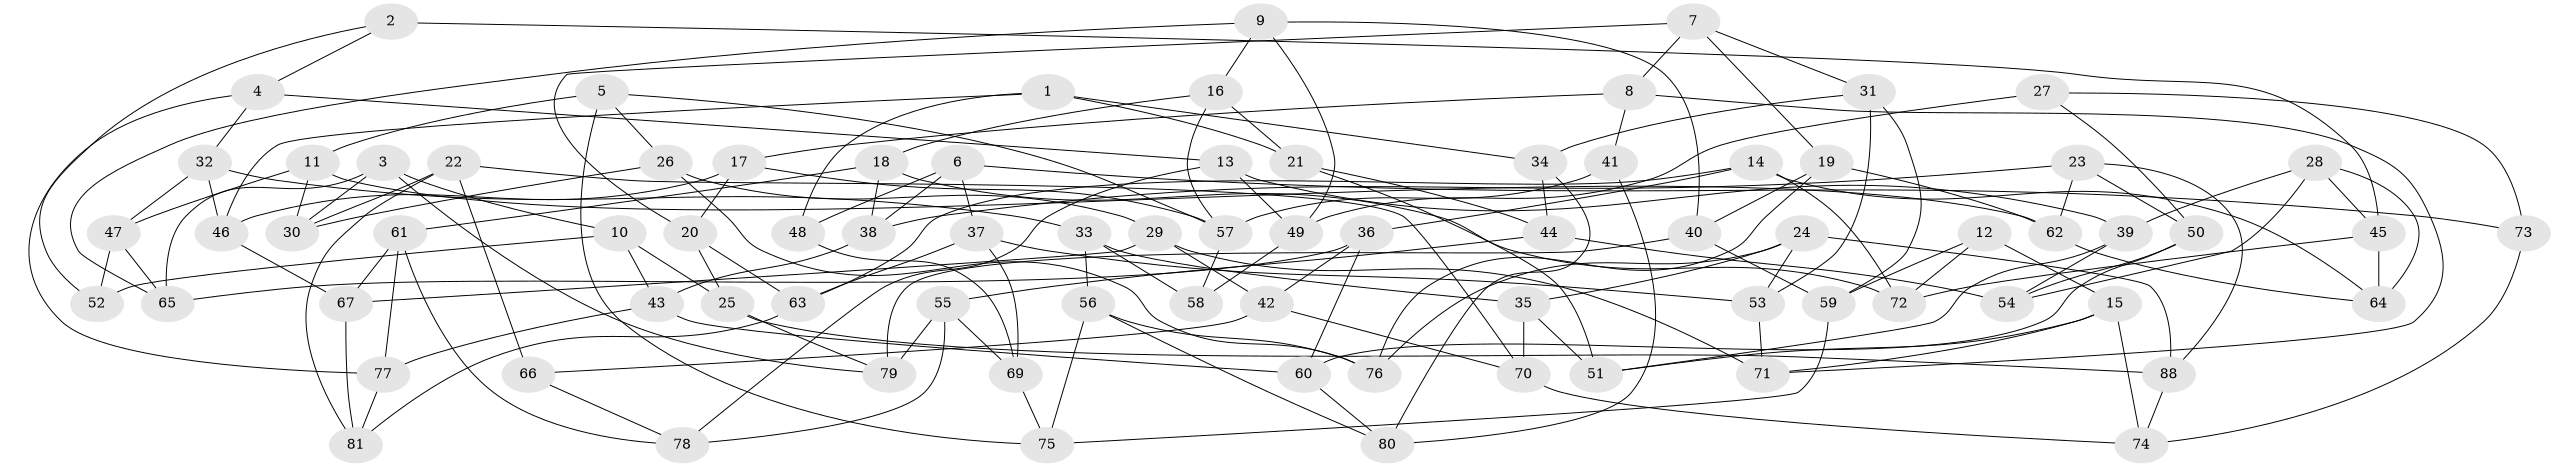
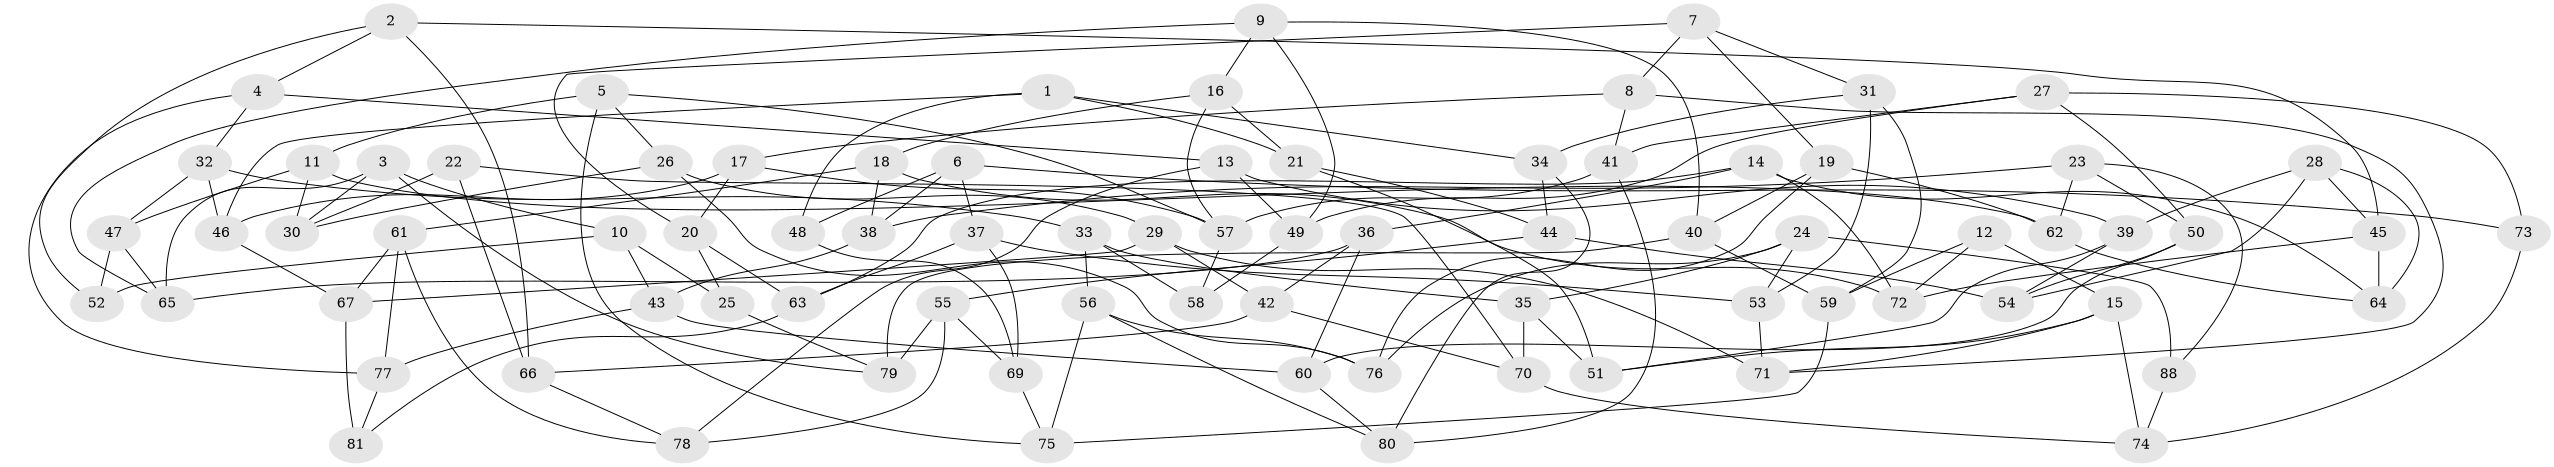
edge "27" -- "41": added
edge "2" -- "66": added
edge "22" -- "81": removed
edge "25" -- "88": removed
